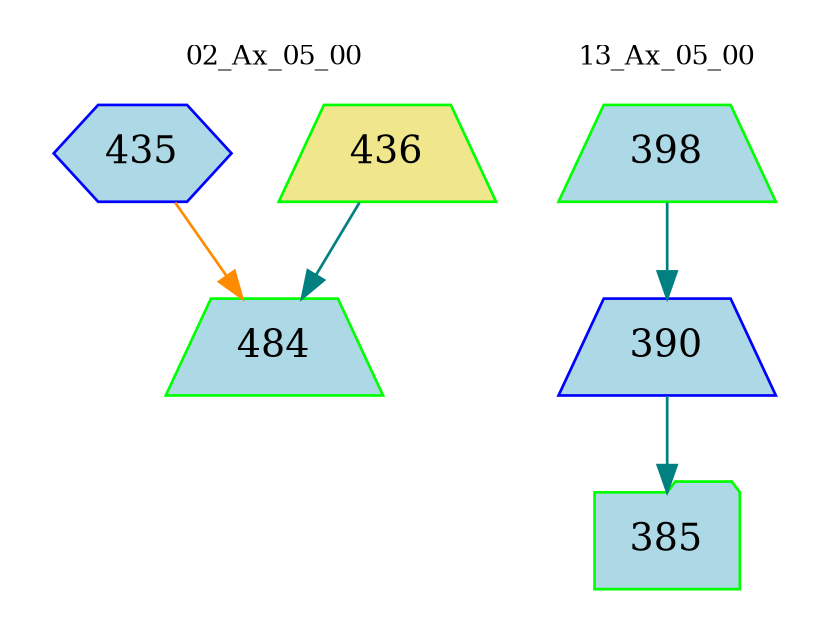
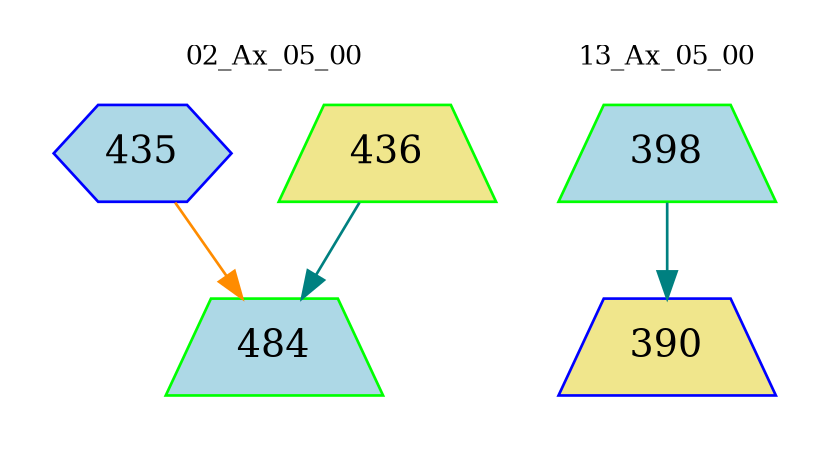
node "390": fillcolor lightblue -> khaki
node "385": removed
